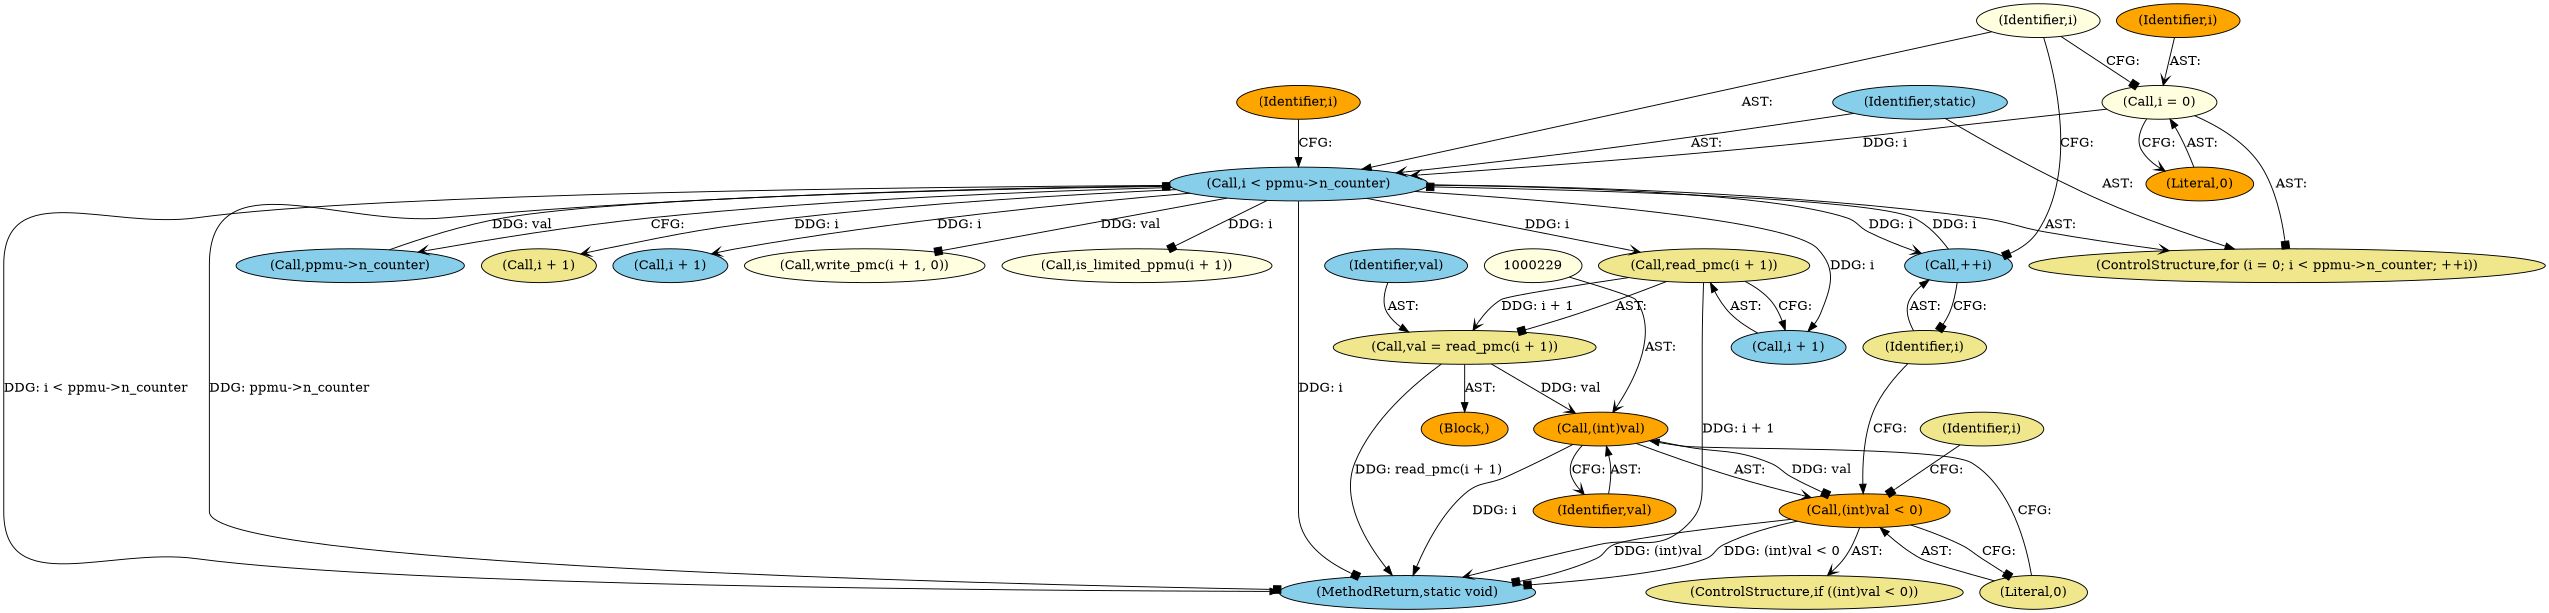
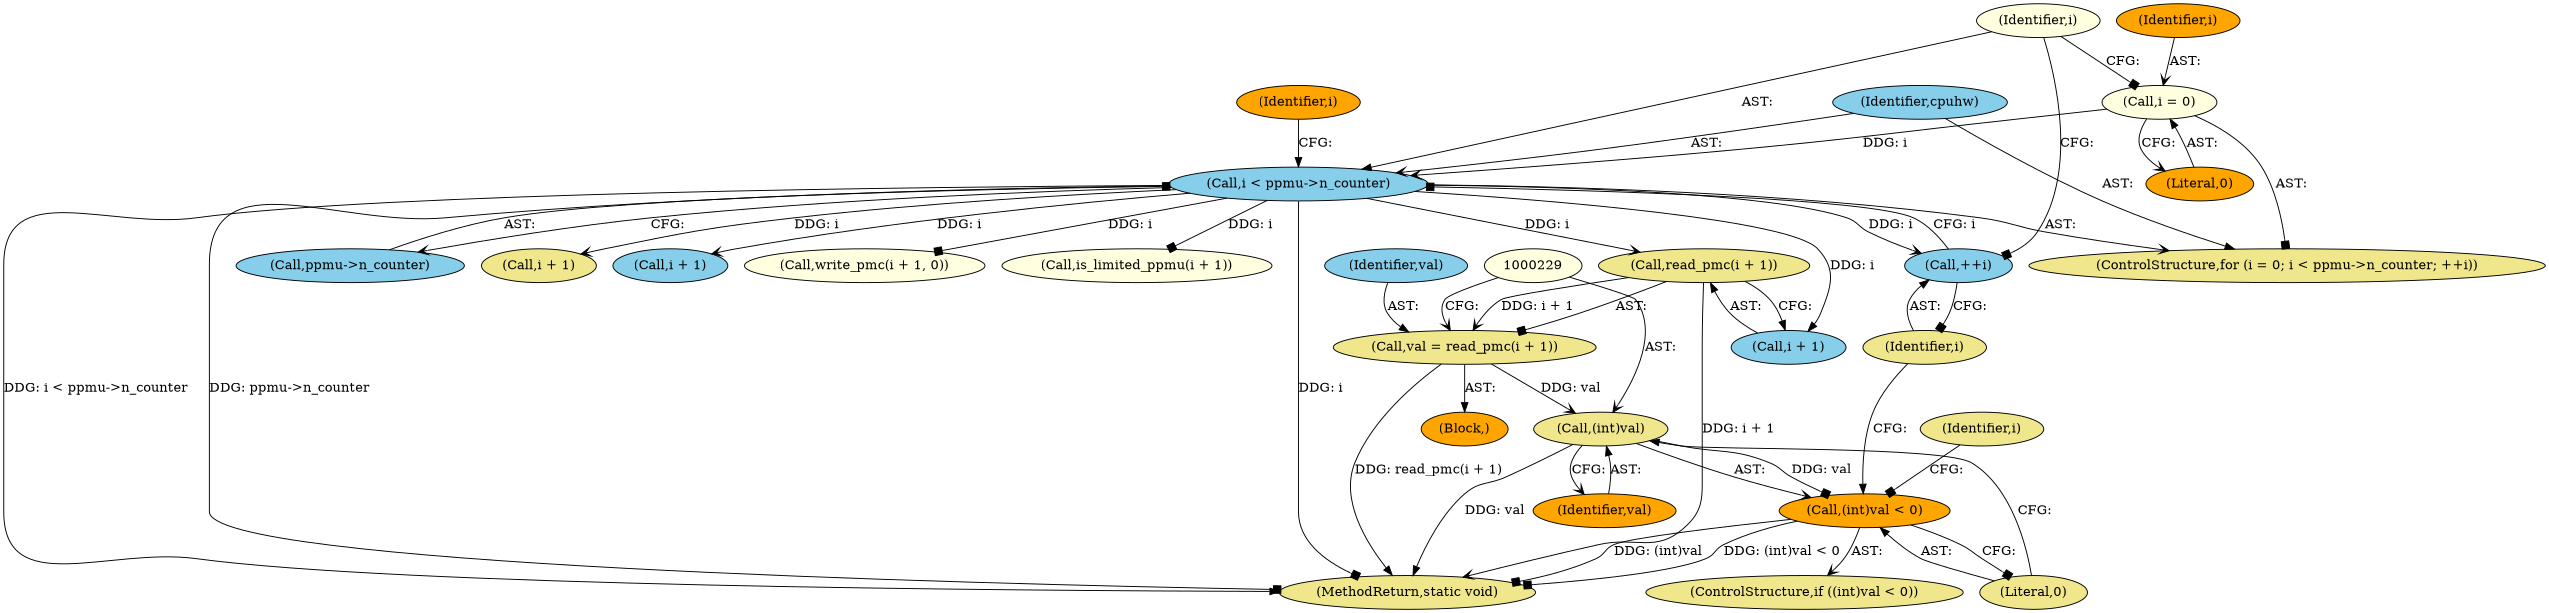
node "(Identifier,static)": label "(Identifier,static)" -> "(Identifier,cpuhw)"
edge "(Call,ppmu->n_counter)" -> "(Call,i < ppmu->n_counter)": label "DDG: val" -> "AST: "
edge "(Call,i < ppmu->n_counter)" -> "(Call,write_pmc(i + 1, 0))": label "DDG: val" -> "DDG: i"
edge "(Call,++i)" -> "(Call,i < ppmu->n_counter)": label "DDG: i" -> "CFG: i"
edge "1000229" -> "(Call,val = read_pmc(i + 1))": added, label "CFG:"
node "(Call,(int)val)": fillcolor orange -> khaki
edge "(Call,(int)val)" -> "(MethodReturn,static void)": label "DDG: i" -> "DDG: val"
node "(MethodReturn,static void)": fillcolor skyblue -> khaki
